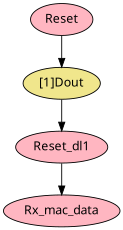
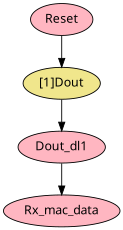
node "Reset_dl1": label "Reset_dl1" -> "Dout_dl1"
